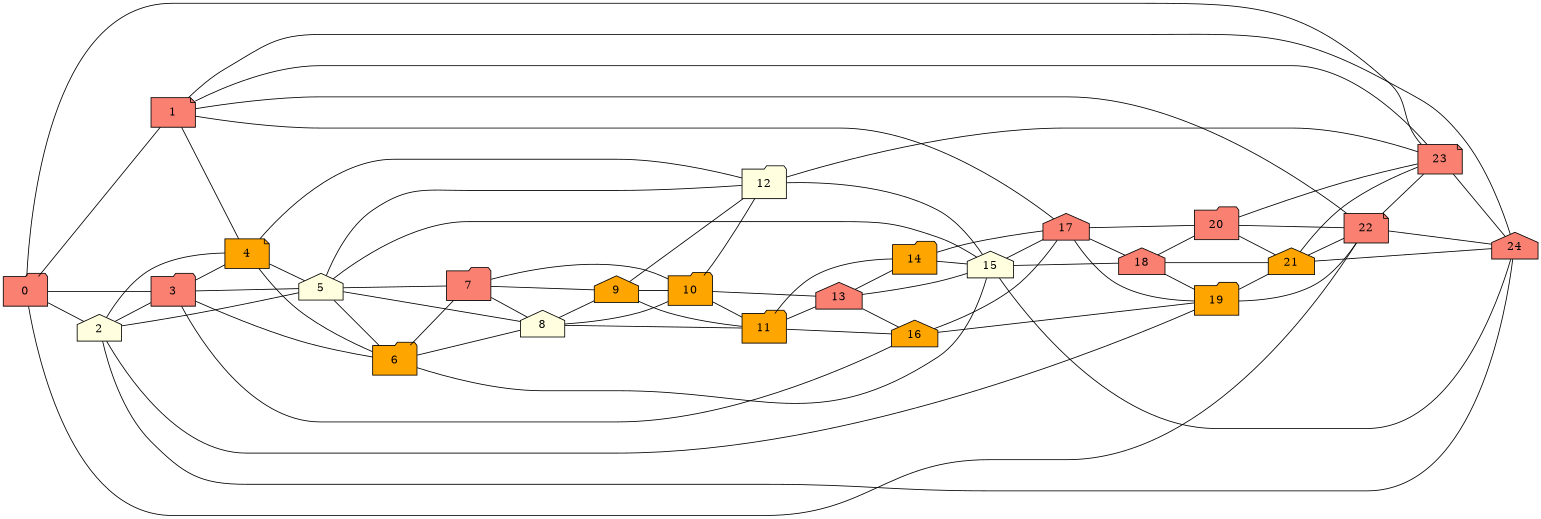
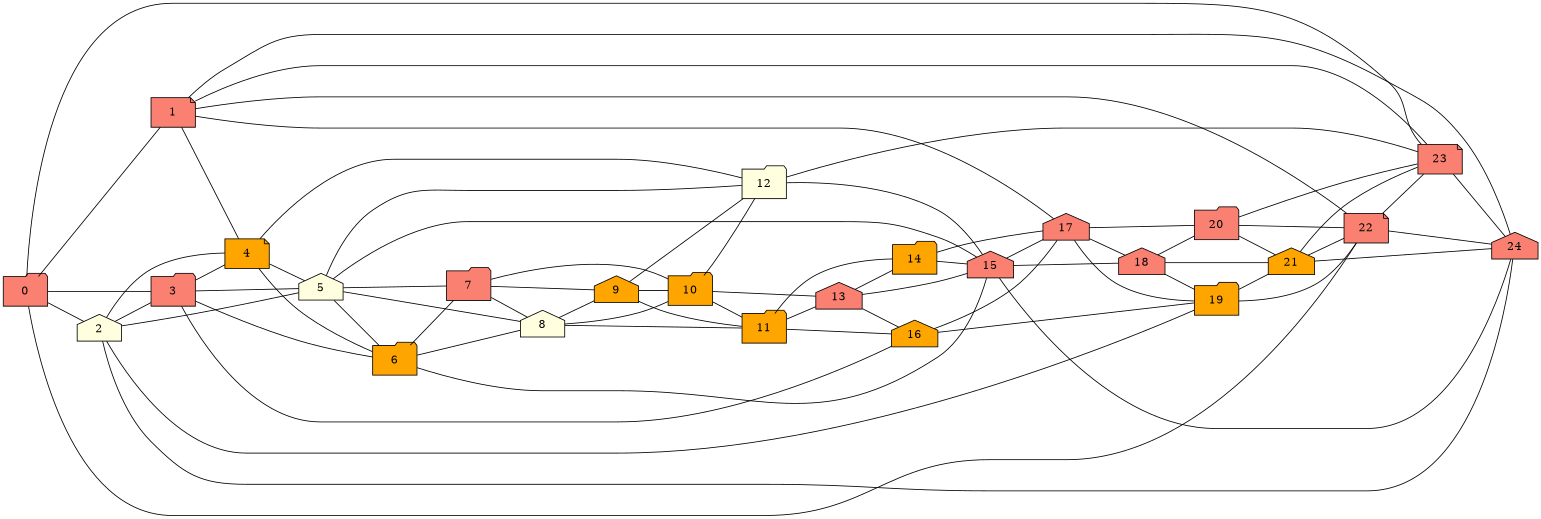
node "15": fillcolor lightyellow -> salmon
